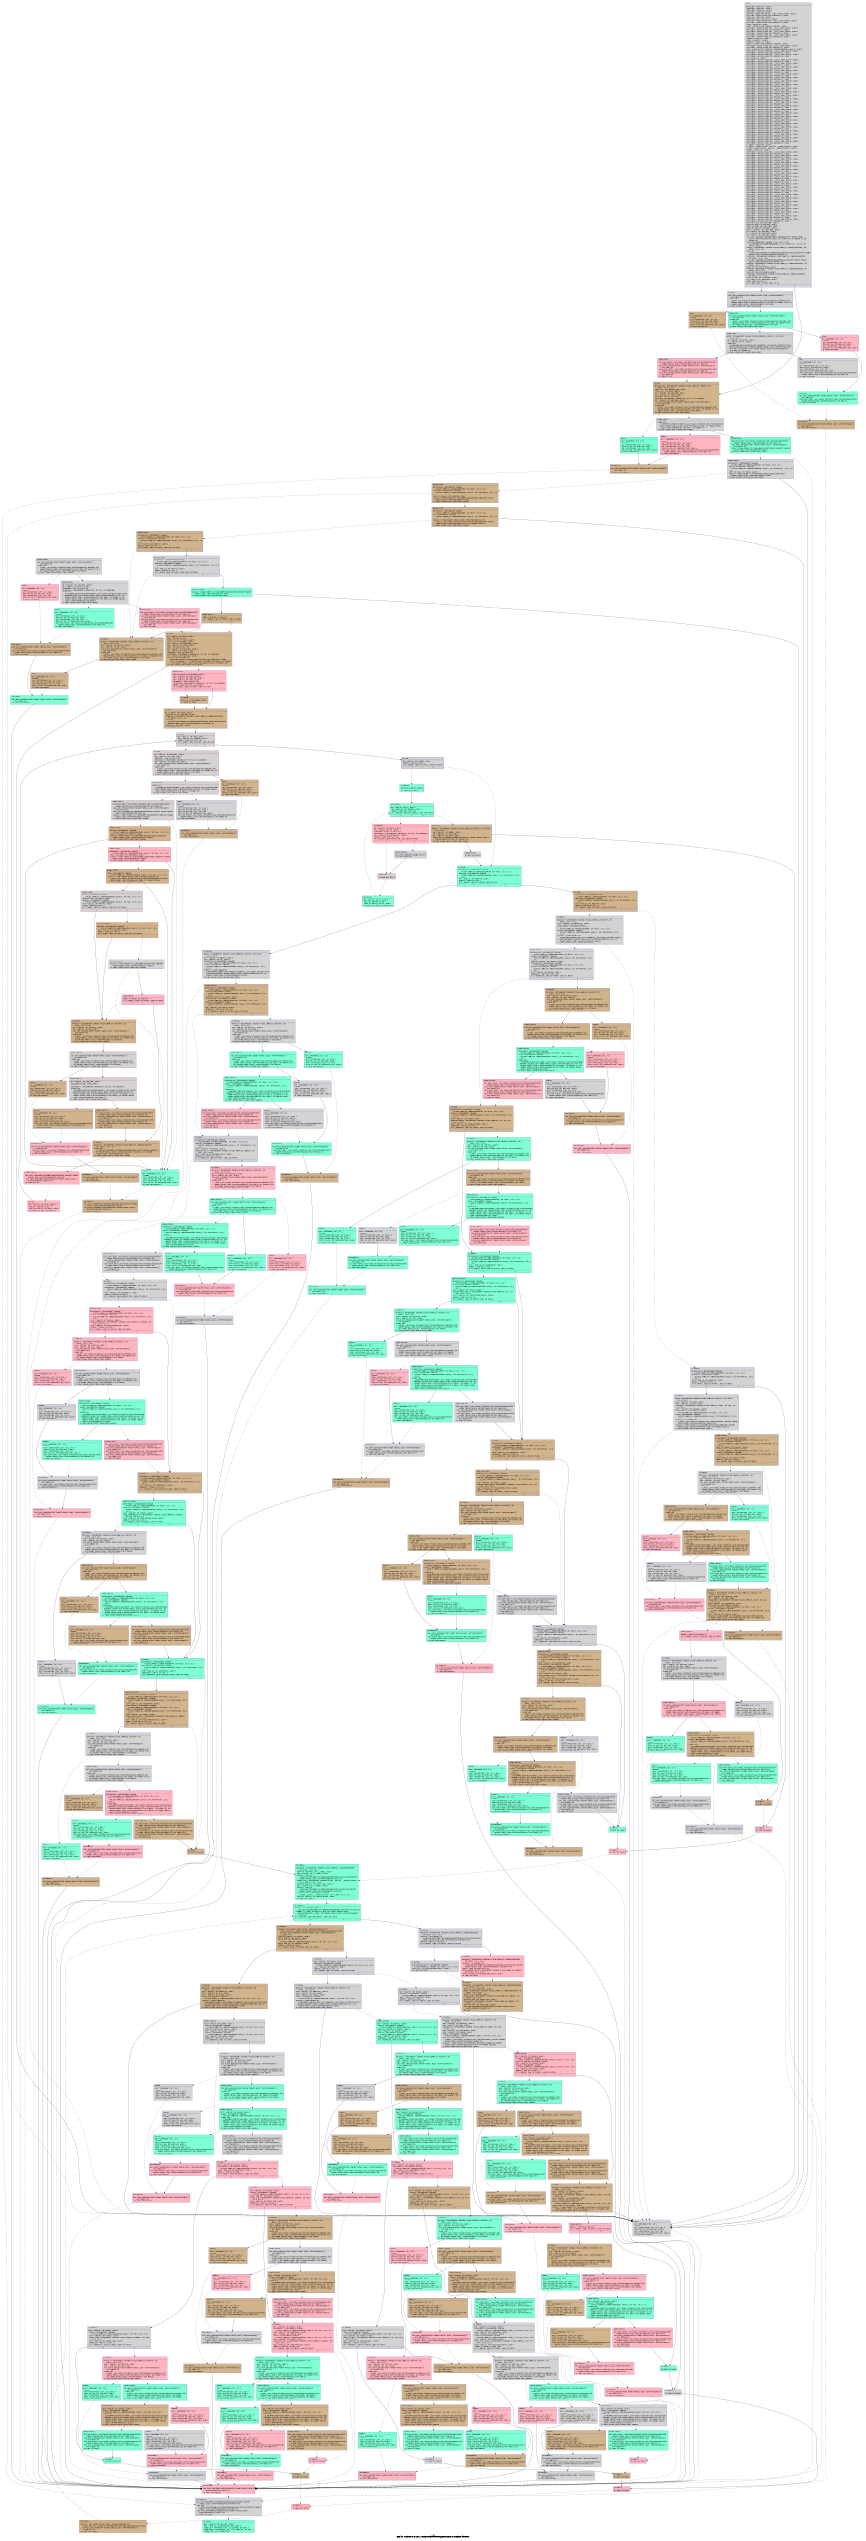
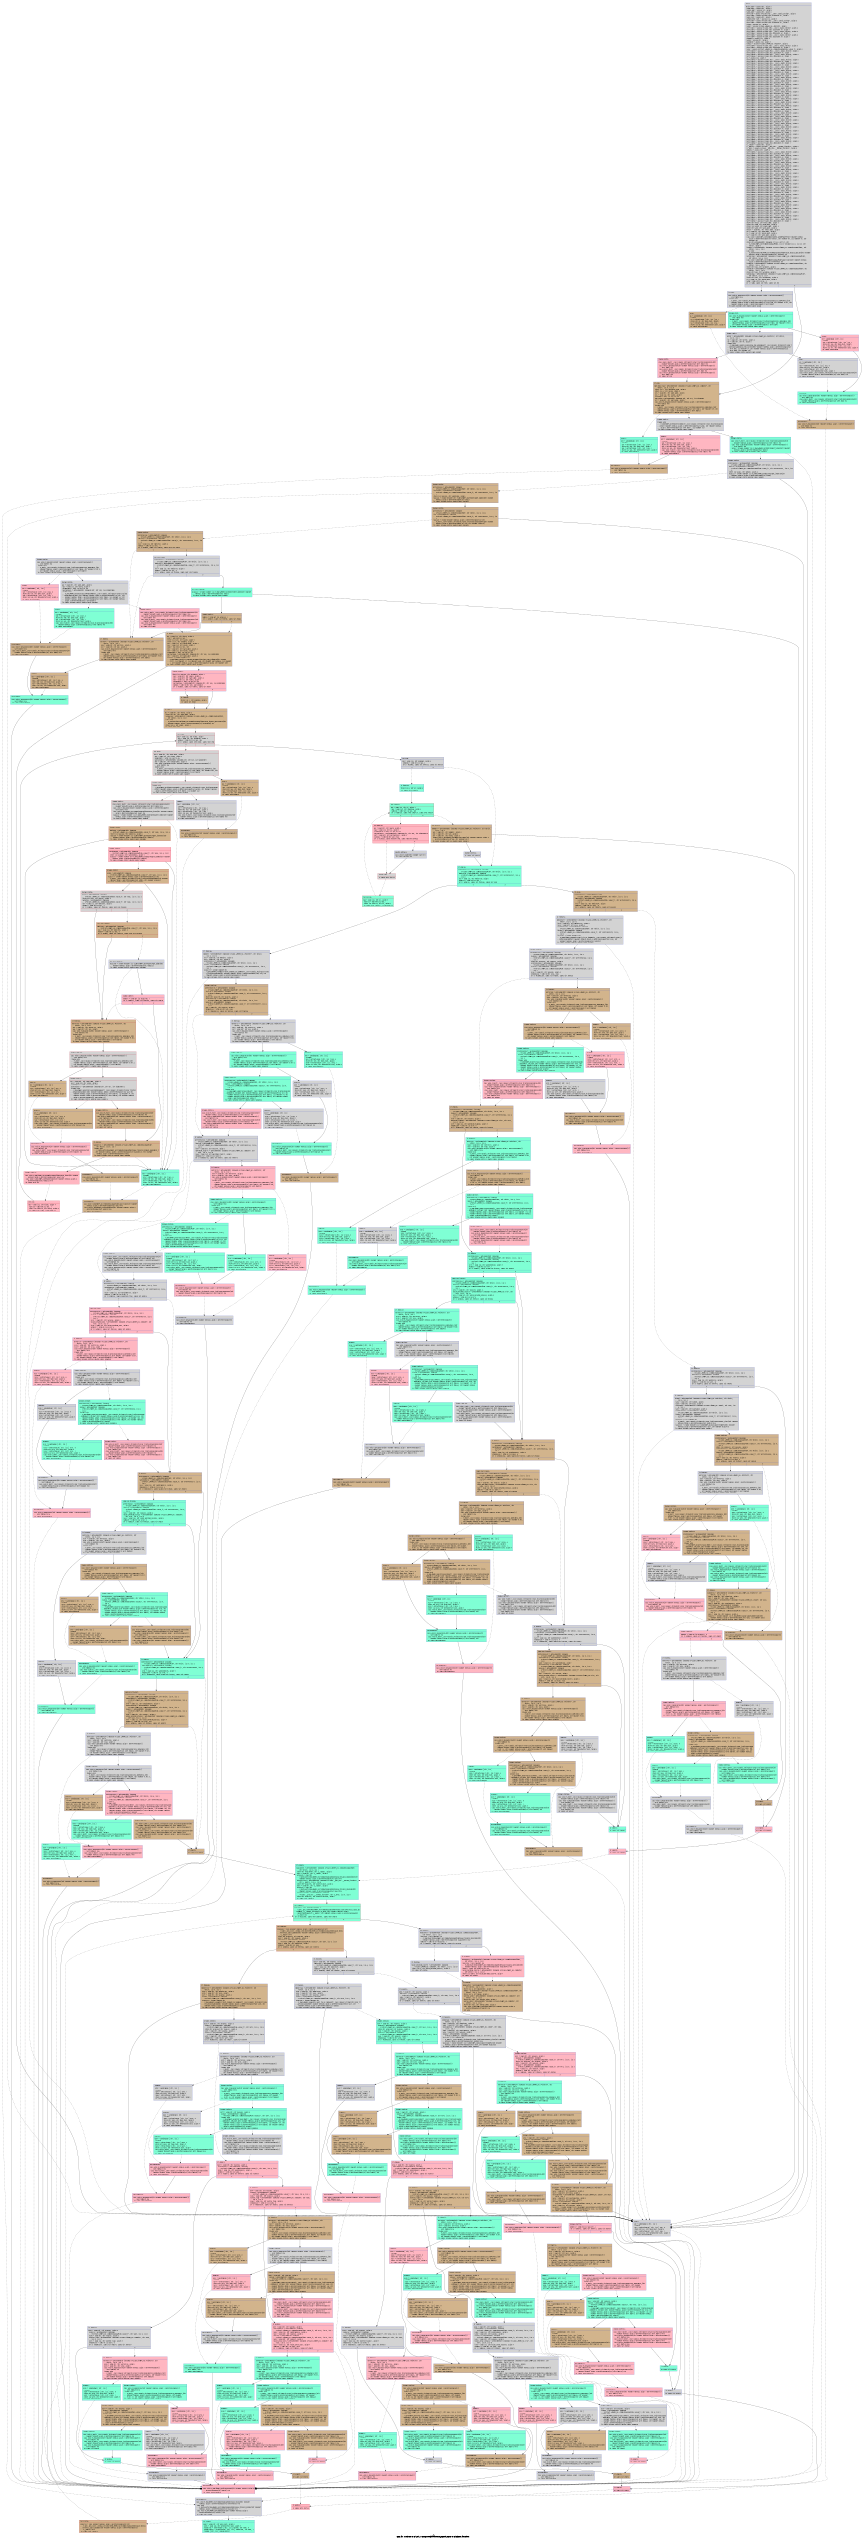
node "ehcleanup554:": fillcolor tan -> aquamarine
